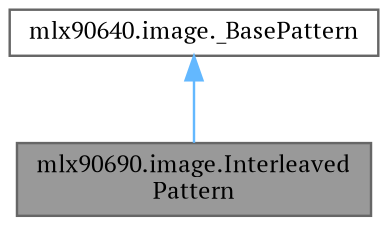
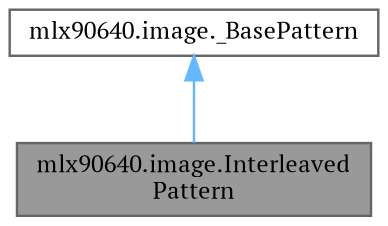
node "mlx90690.image.Interleaved Pattern": label "mlx90690.image.Interleaved Pattern" -> "mlx90640.image.Interleaved Pattern"
